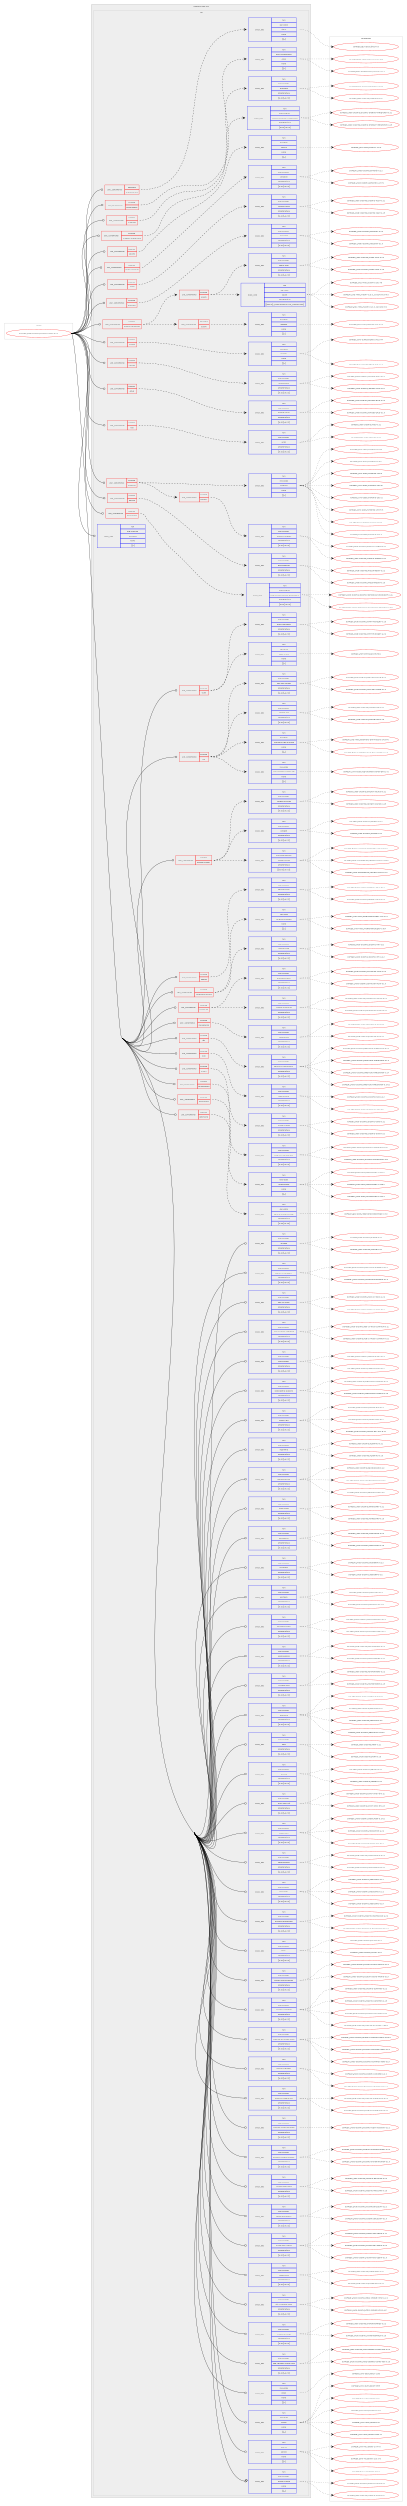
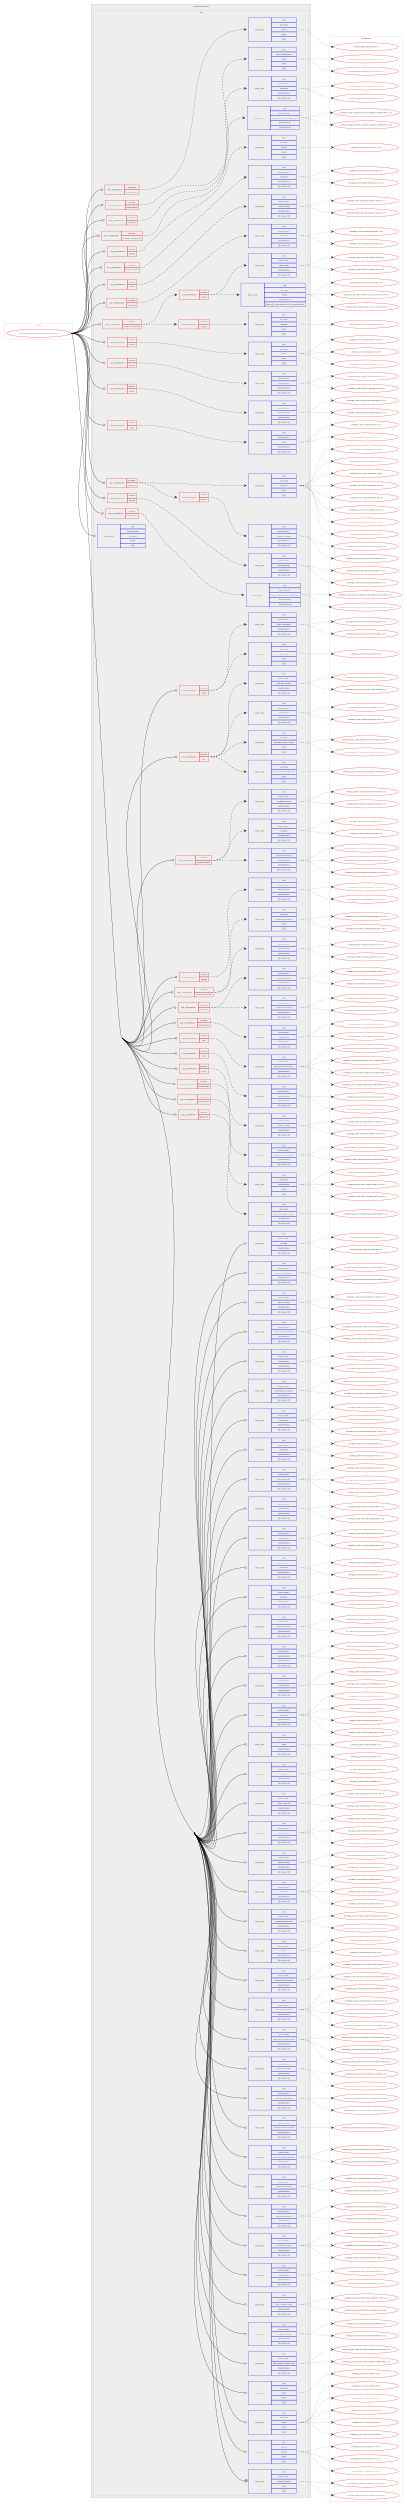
node "portage://sys-auth/elogind-255.5": added
